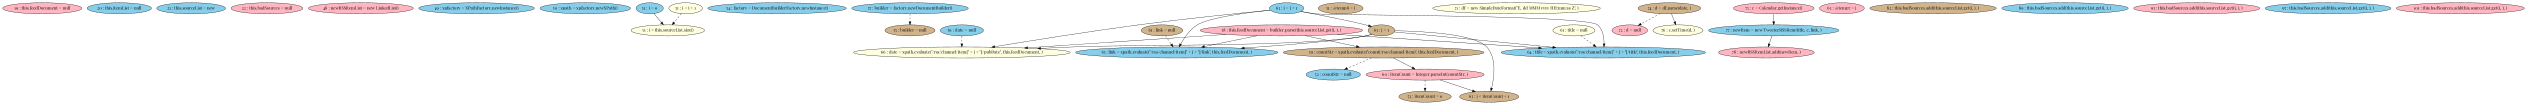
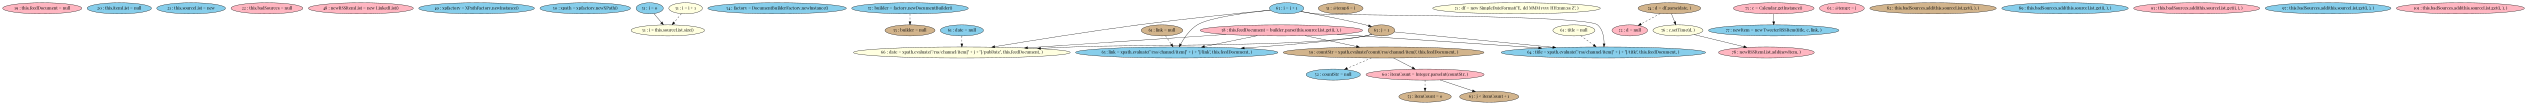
edge "63 : j = 1" -> "63 : j < itemCount + 1": removed
edge "77 : newItem = new TweeterRSSItem(title, c, link, )" -> "78 : newRSSItemList.add(newItem, )": now "76 : c.setTime(d, )" -> "78 : newRSSItemList.add(newItem, )"
